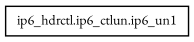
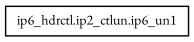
node "ip6_hdrctl.ip6_ctlun.ip6_un1": label "ip6_hdrctl.ip6_ctlun.ip6_un1" -> "ip6_hdrctl.ip2_ctlun.ip6_un1"
